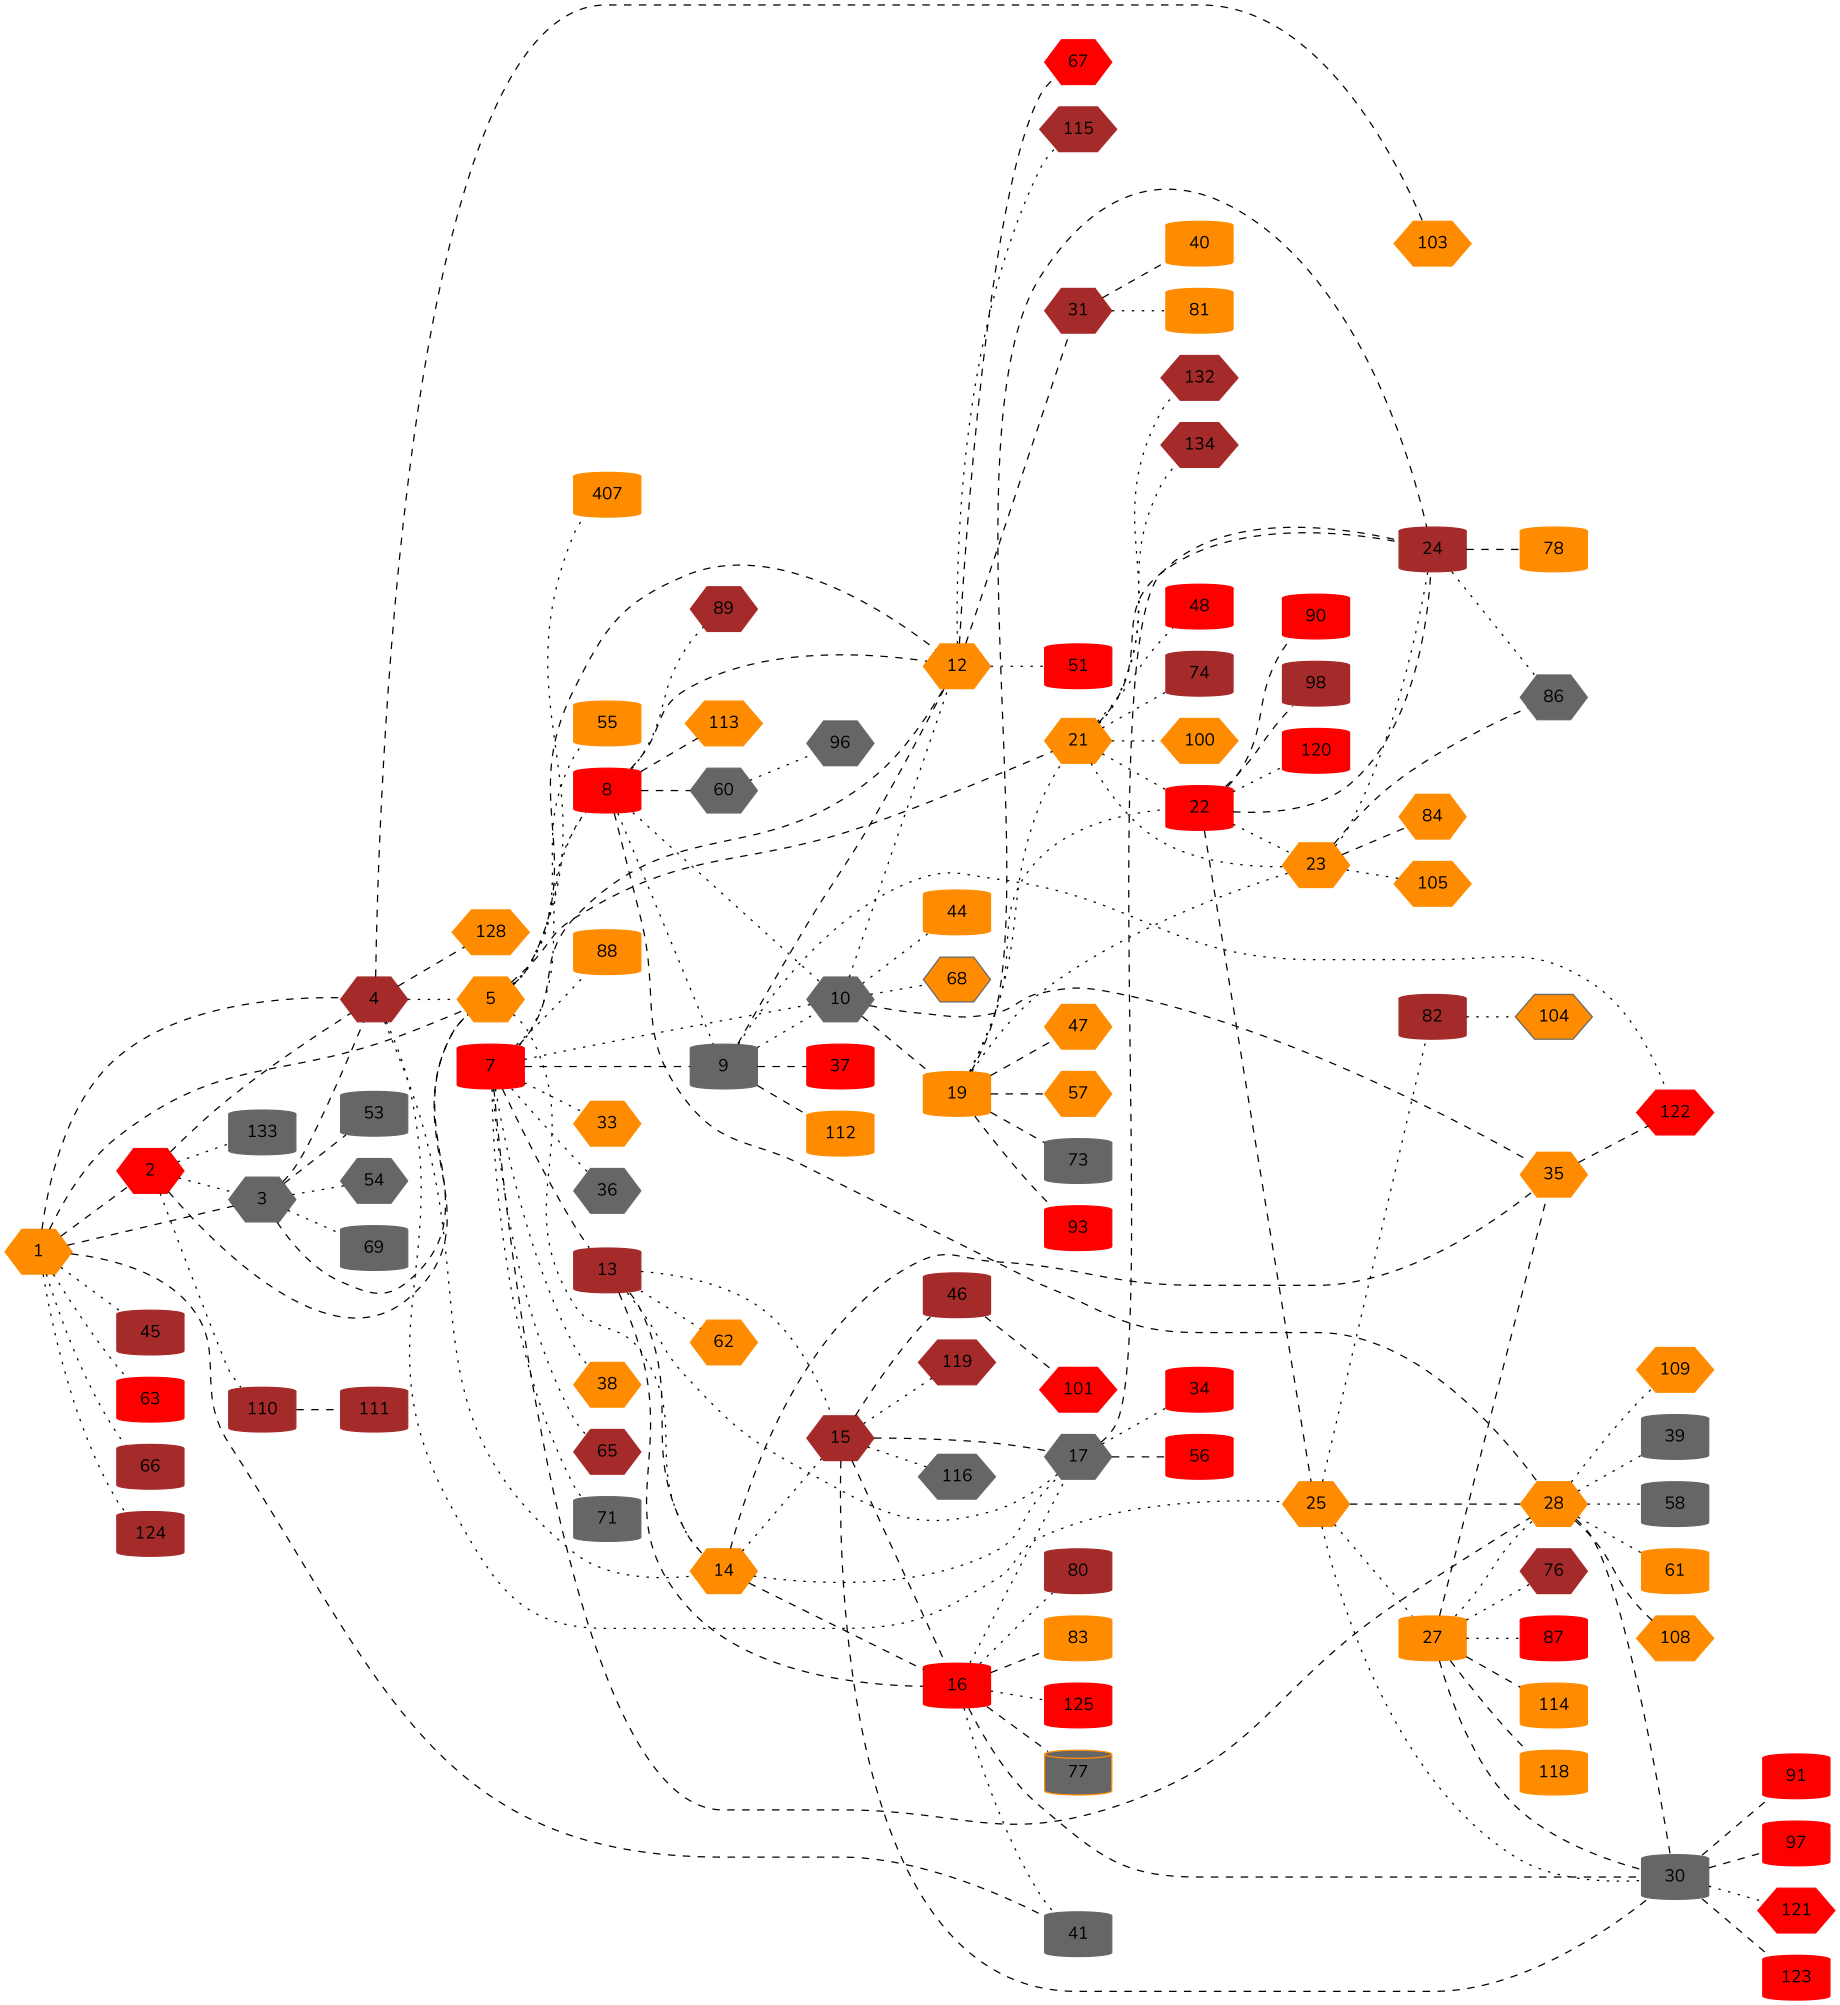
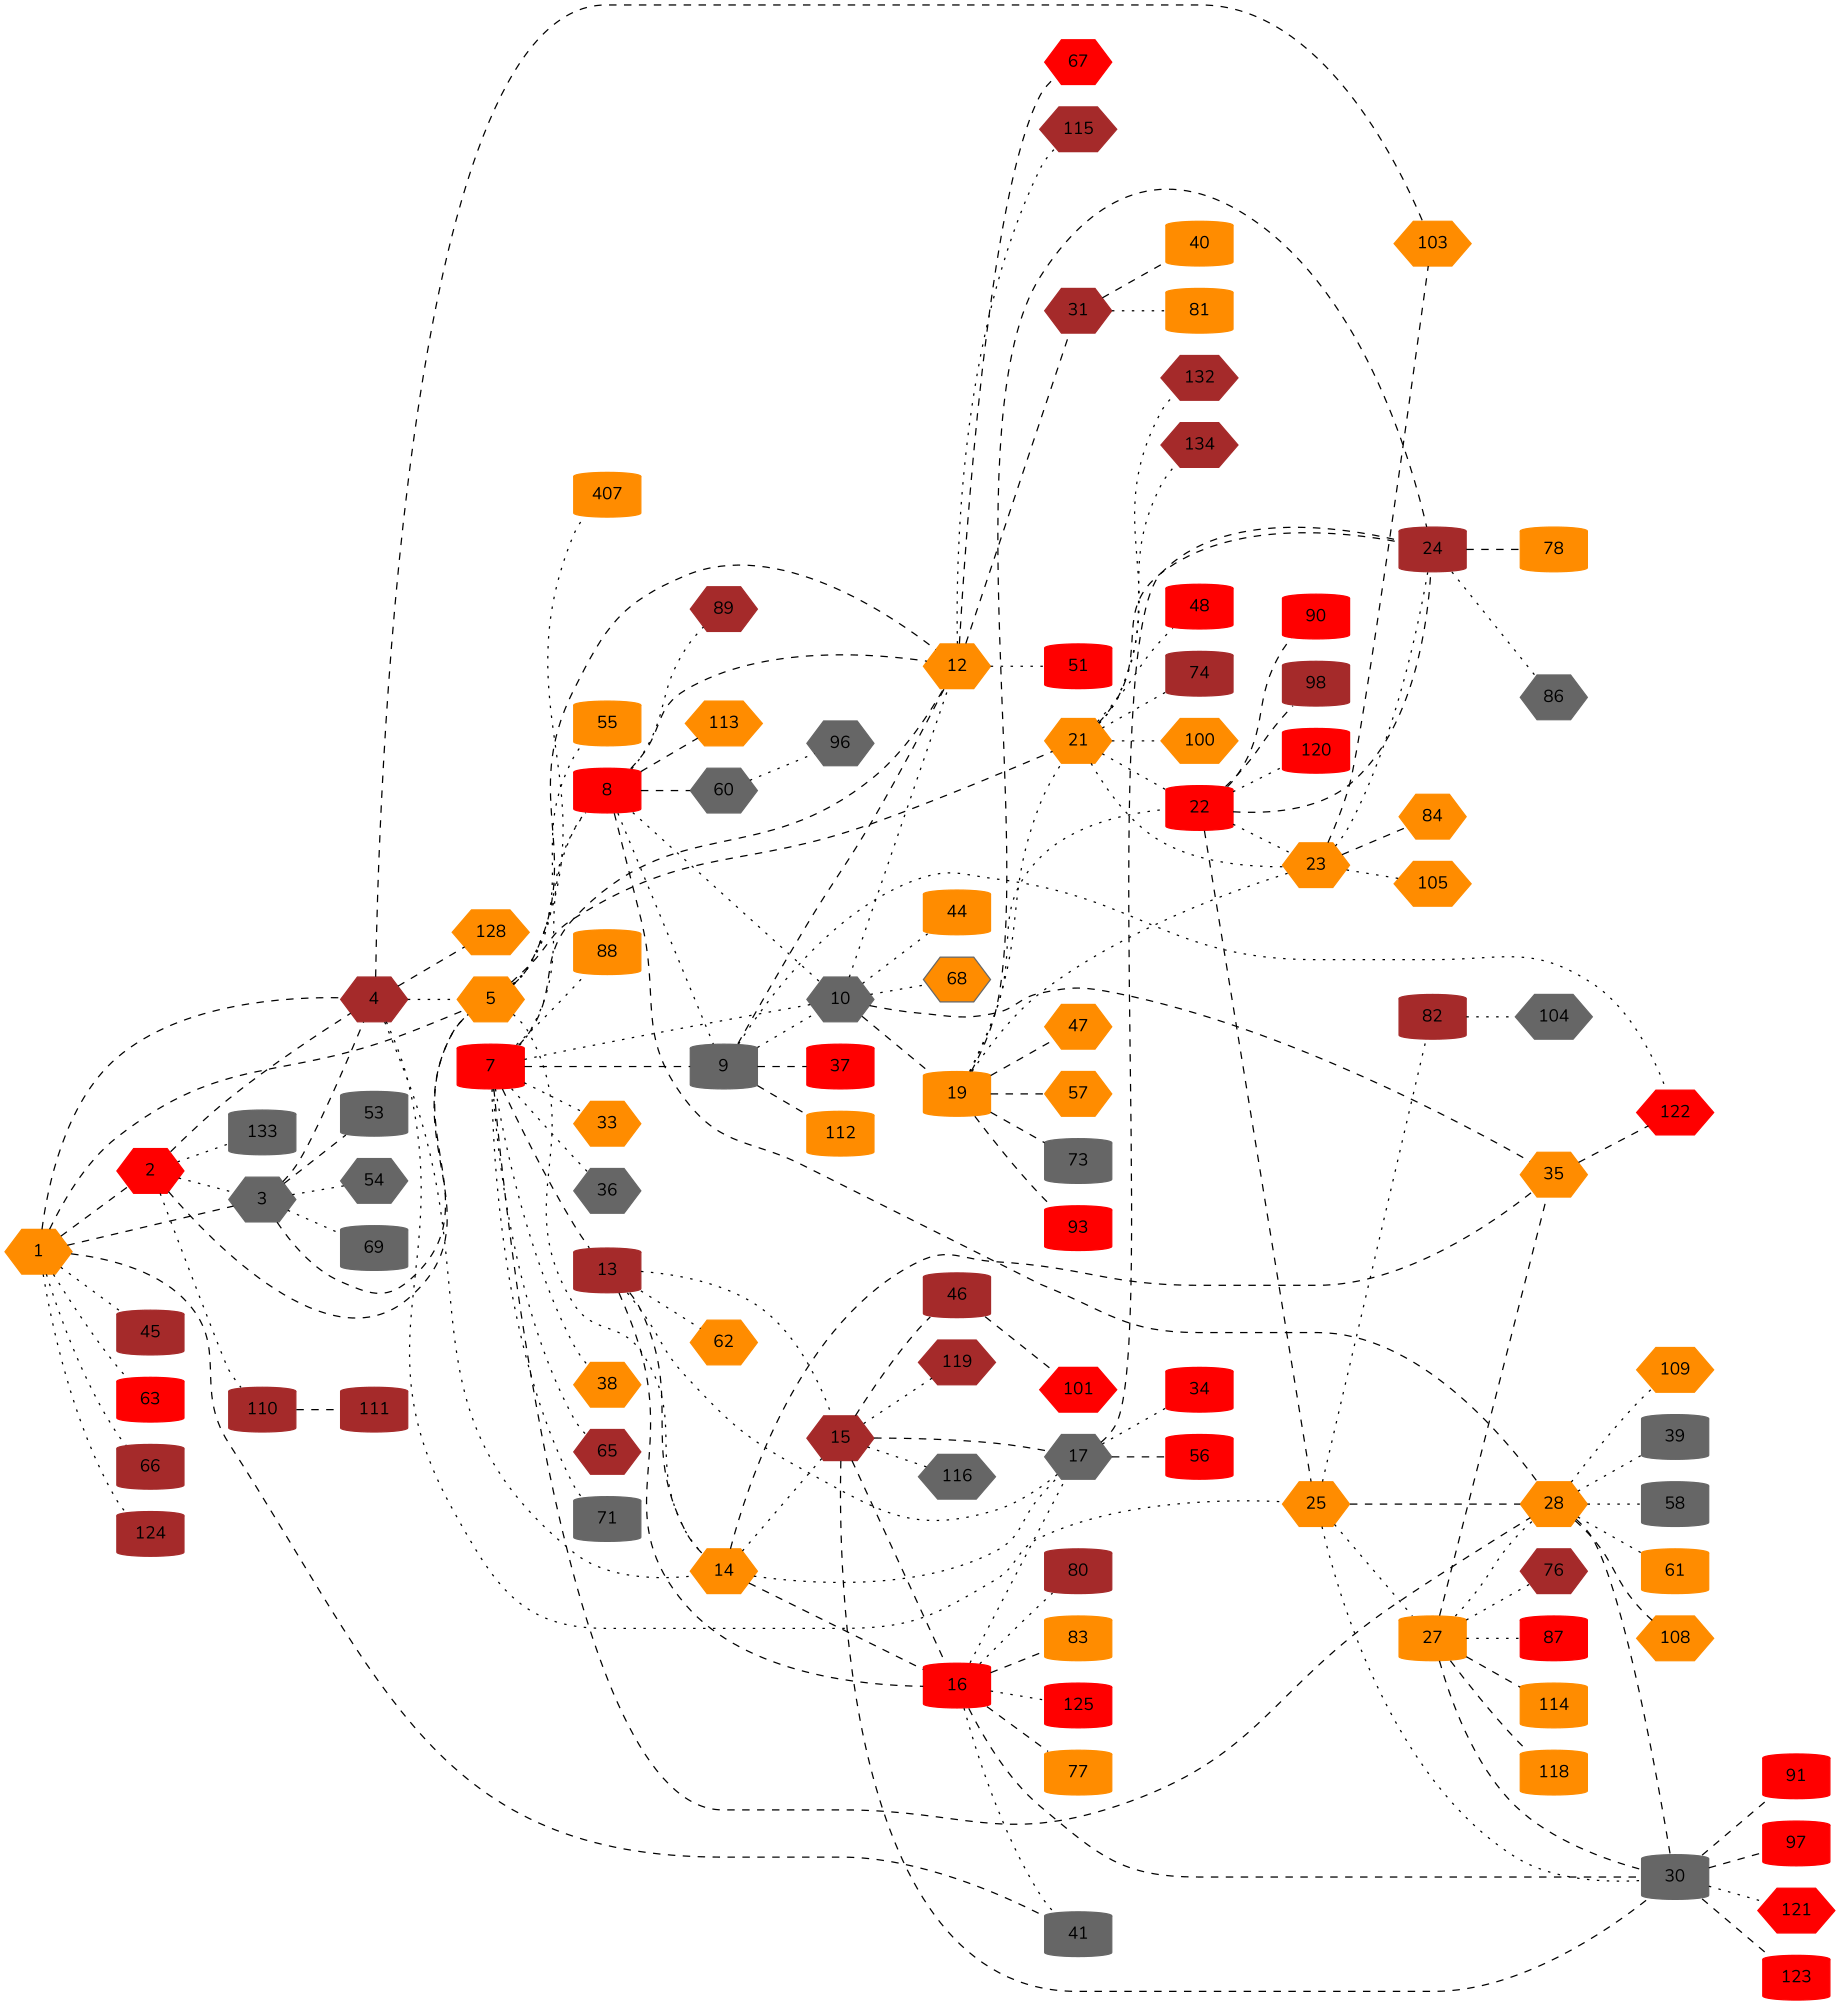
edge "86" -- "23": now "103" -- "23"
node "104": fillcolor darkorange -> gray40
node "77": fillcolor gray40 -> darkorange
